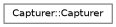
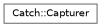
node "Capturer::Capturer": label "Capturer::Capturer" -> "Catch::Capturer"
